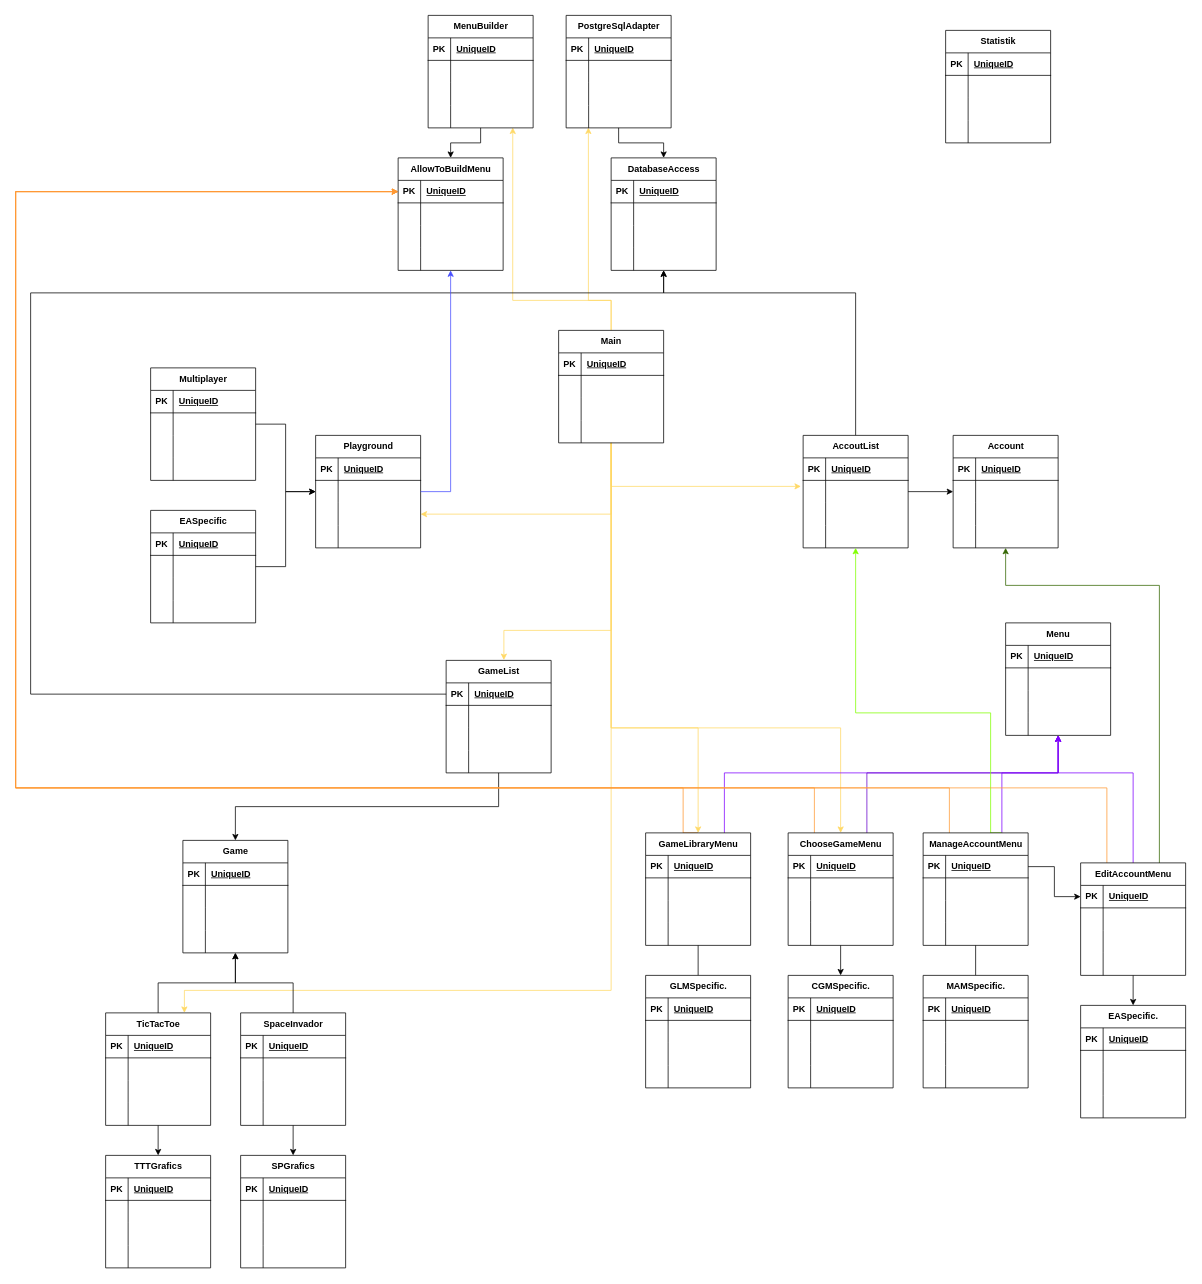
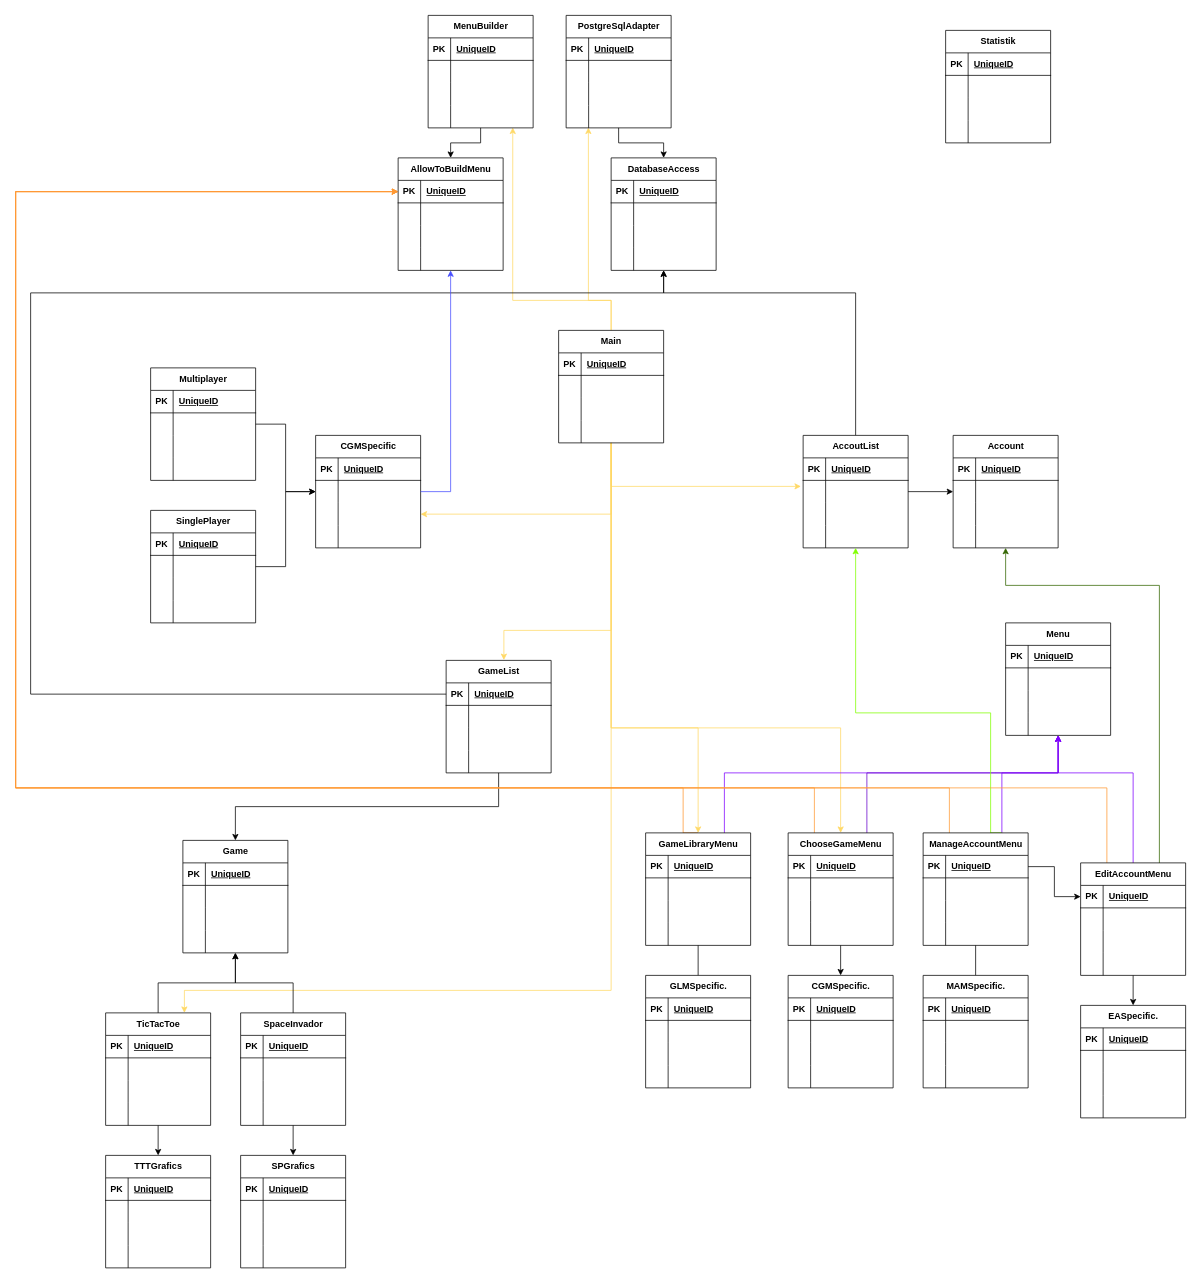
node "Playground": label "Playground" -> "CGMSpecific"
node "EASpecific": label "EASpecific" -> "SinglePlayer"
